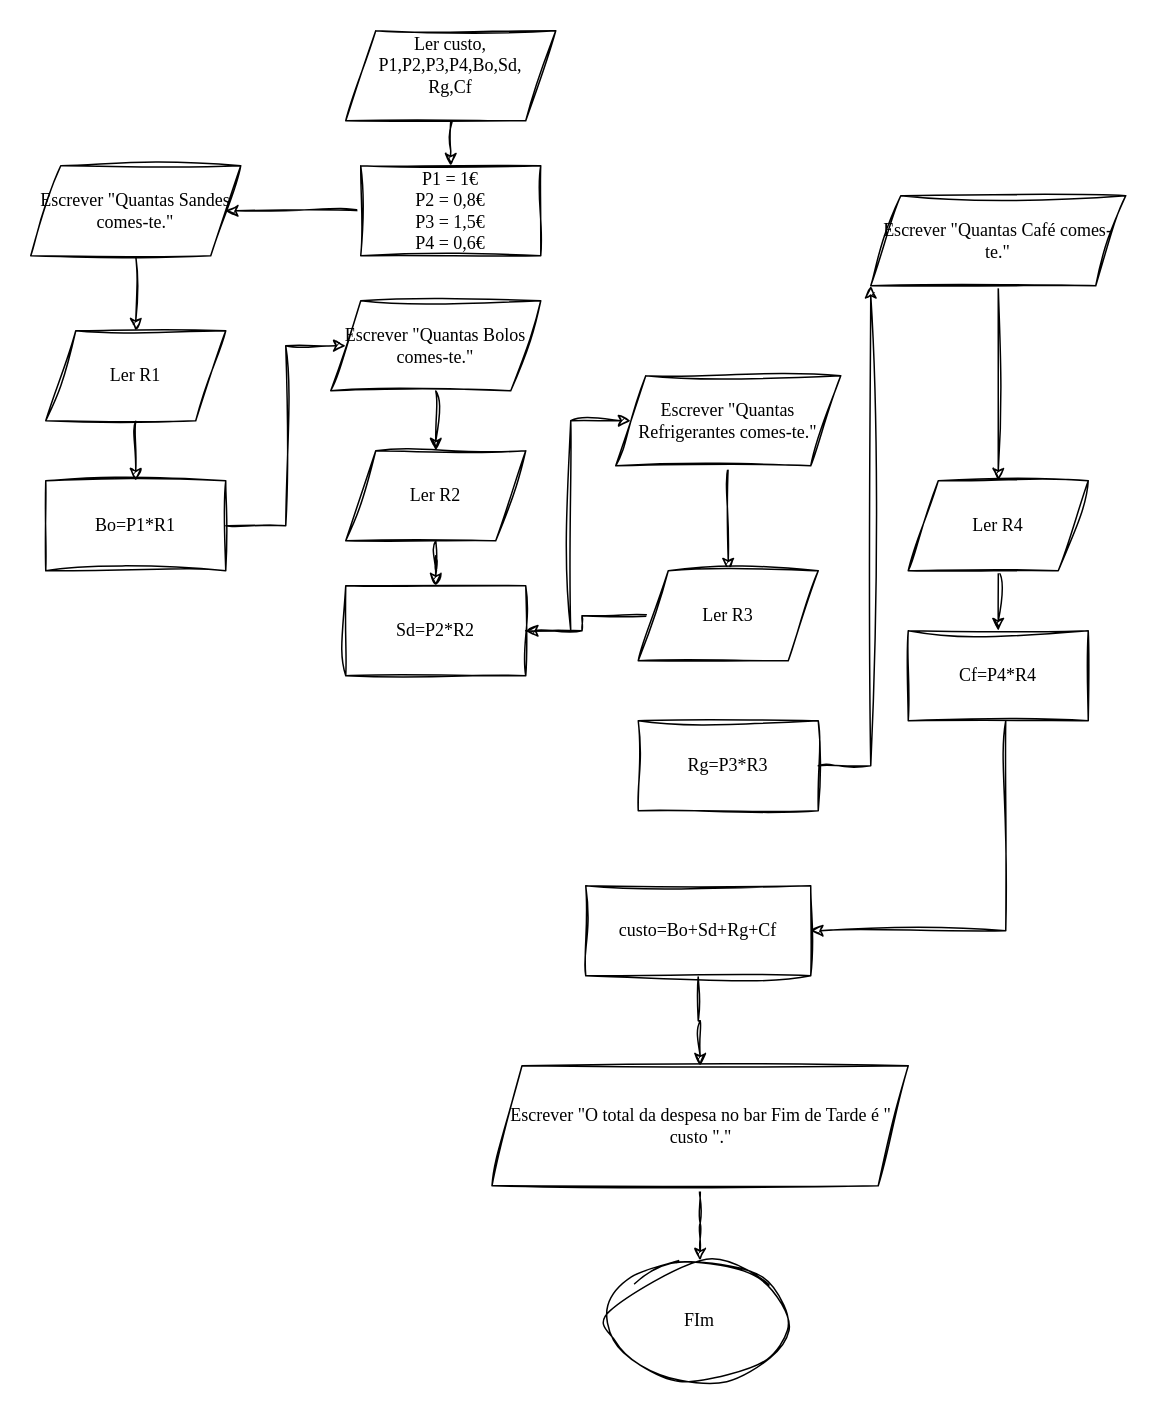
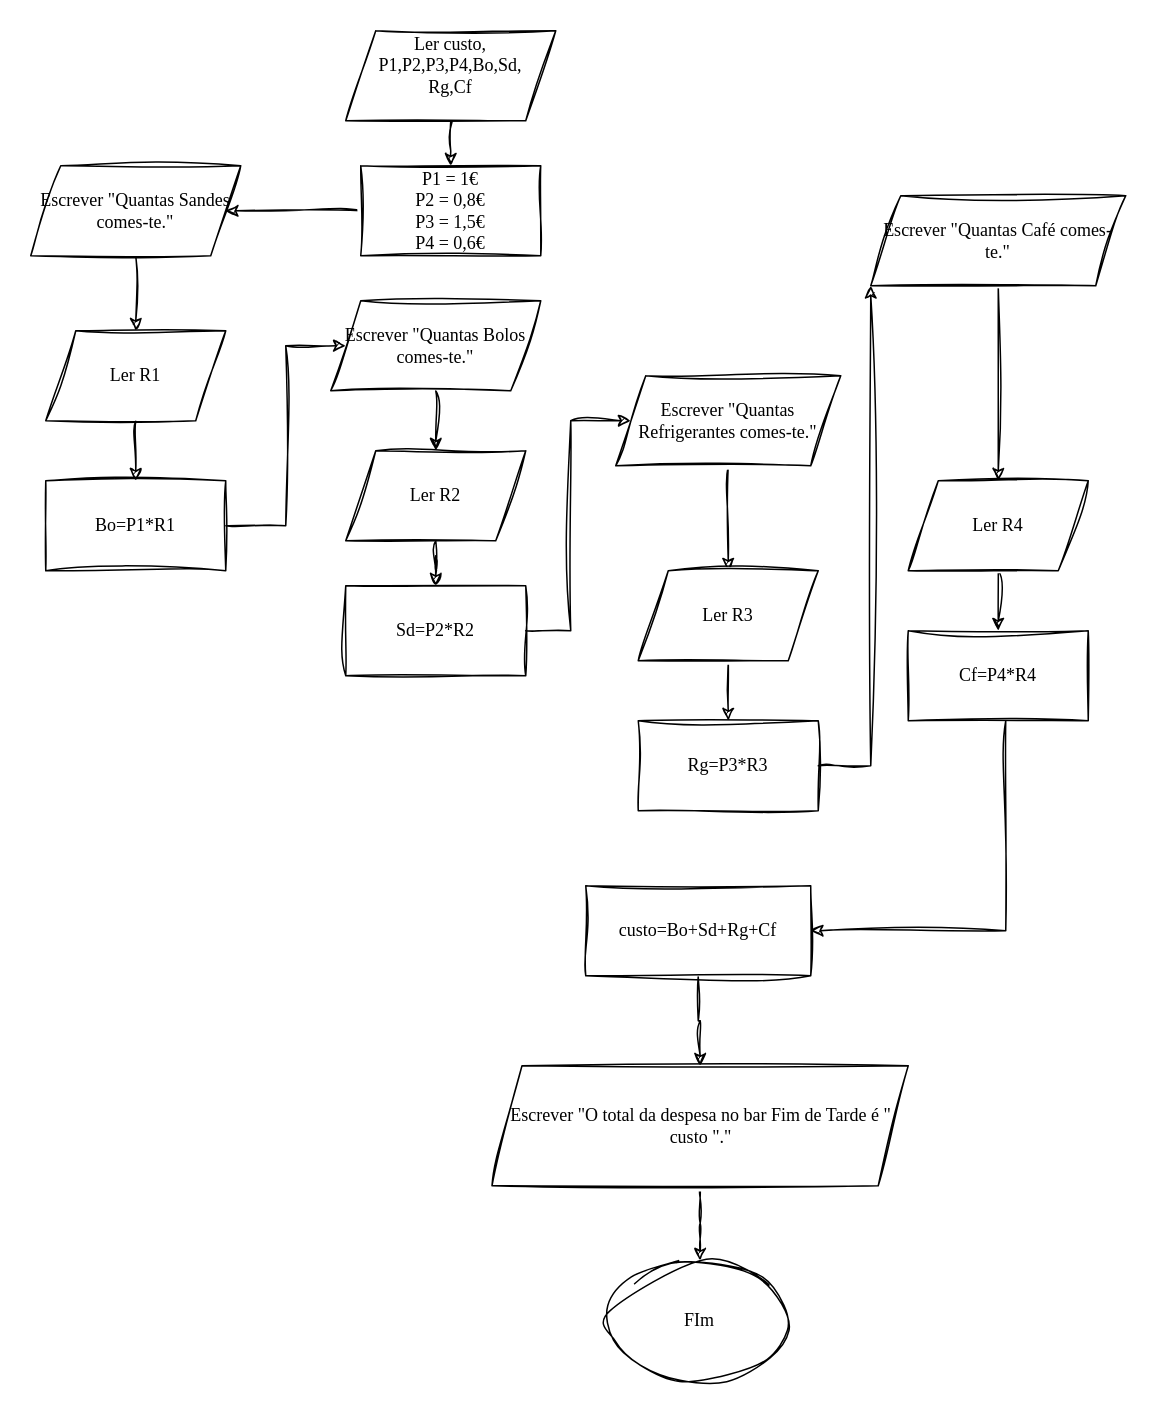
edge "Ler R3" -> "Sd=P2*R2": now "Ler R3" -> "Rg=P3*R3"
